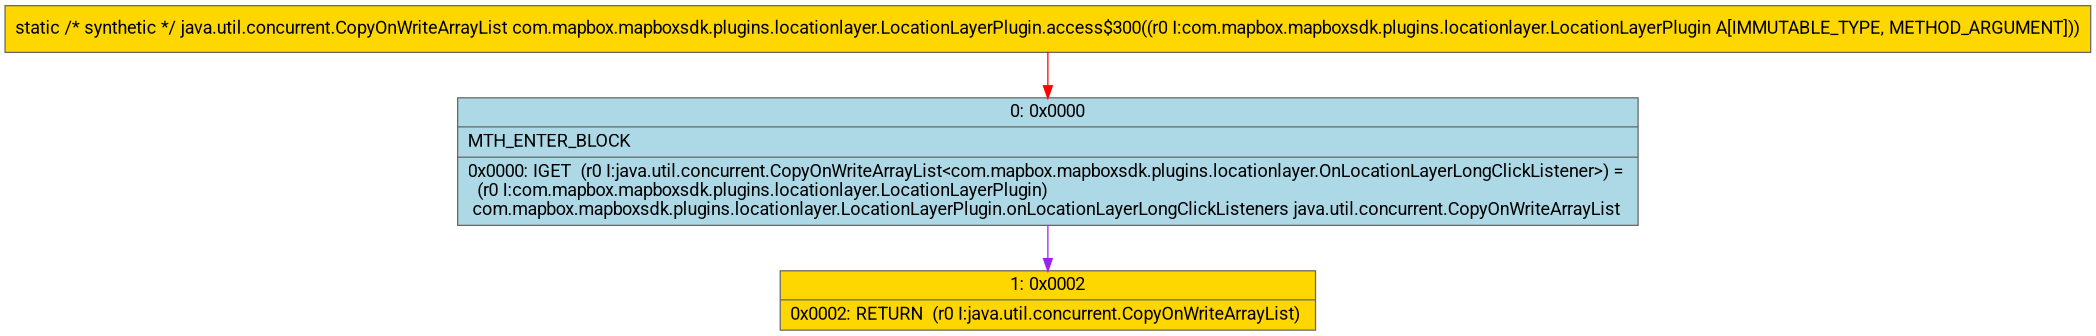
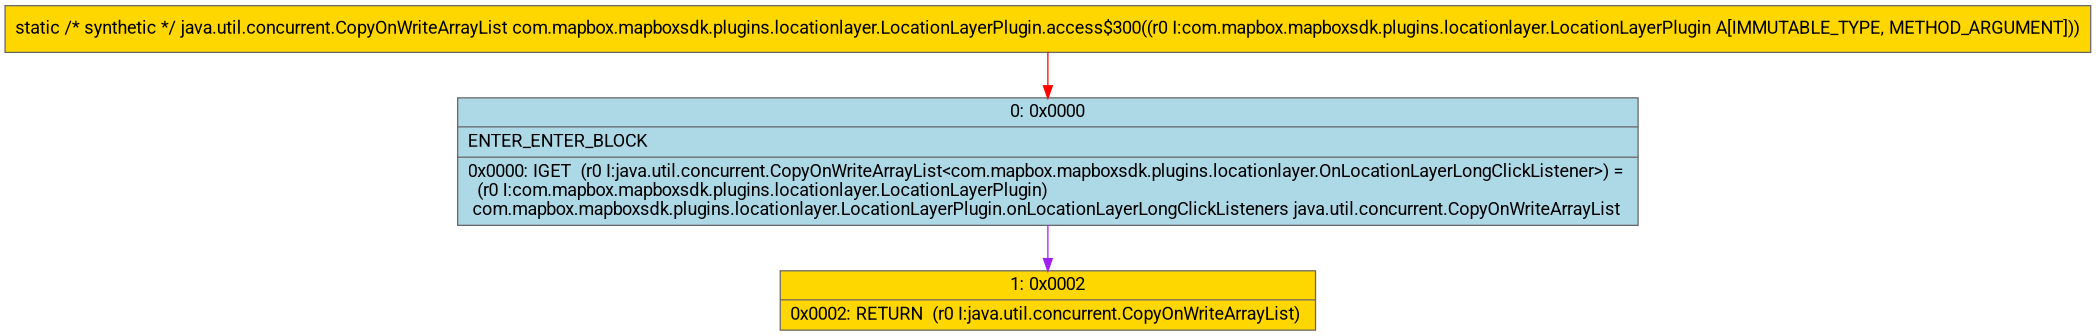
node "0: 0x0000": text "MTH_ENTER_BLOCK" -> "ENTER_ENTER_BLOCK"
